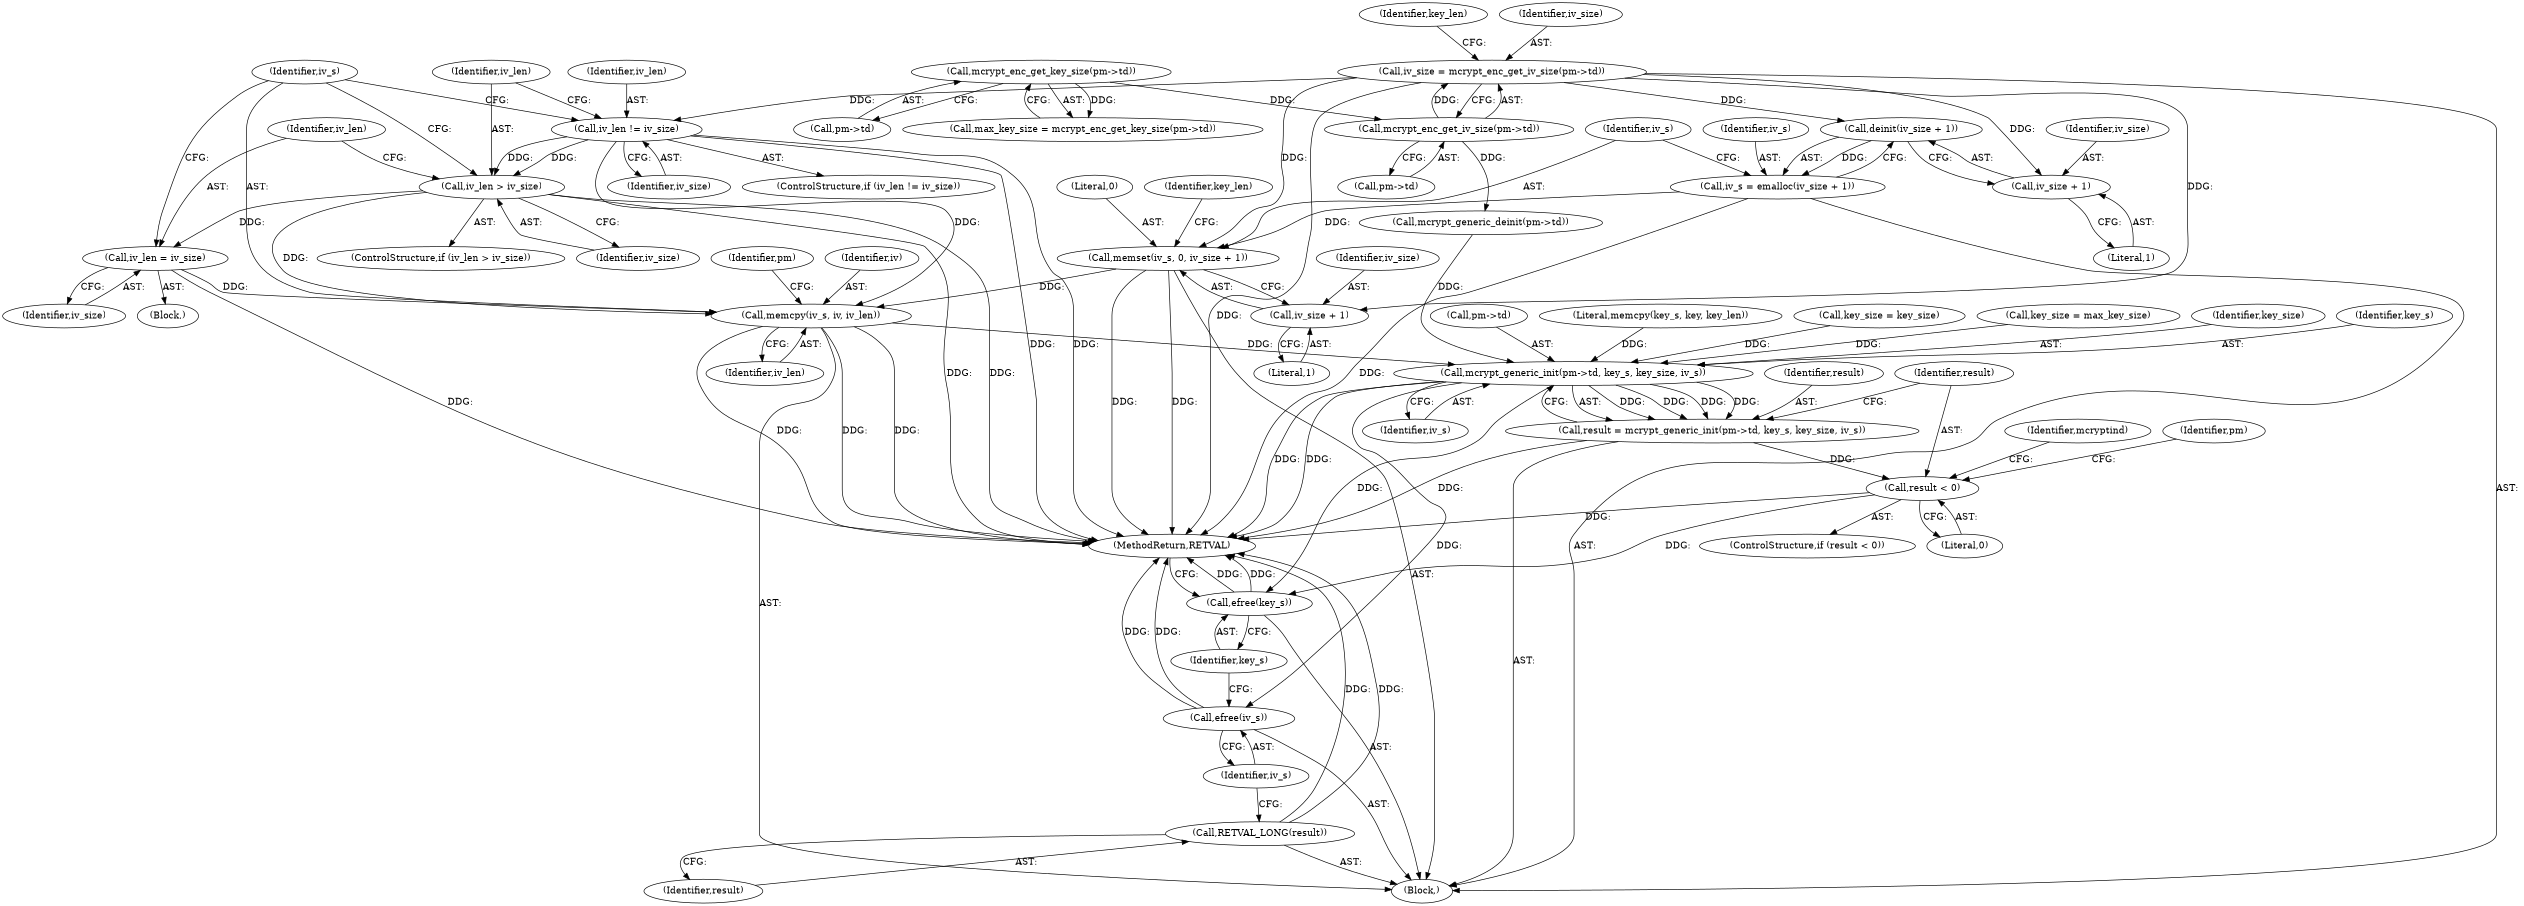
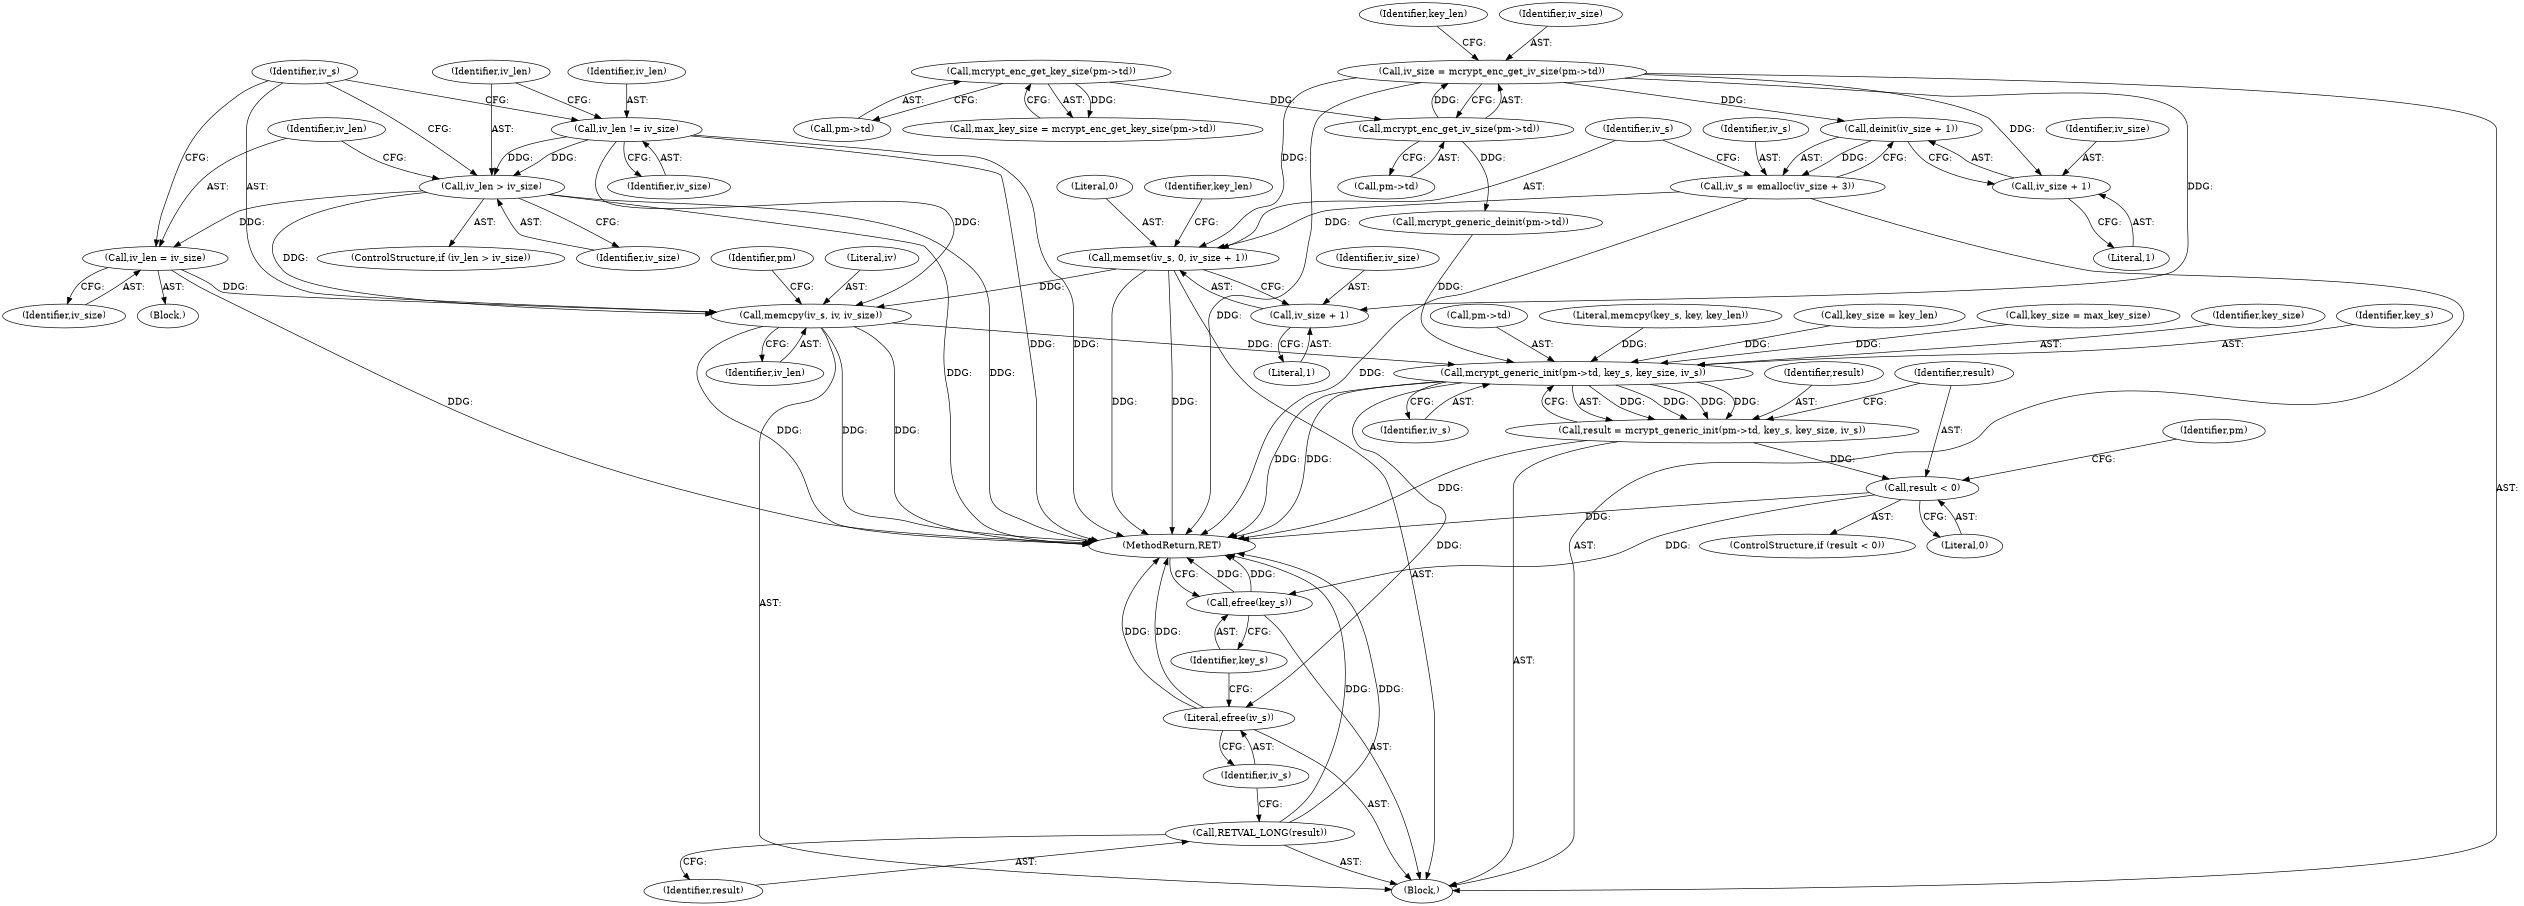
edge "(Call,iv_size = mcrypt_enc_get_iv_size(pm->td))" -> "(Call,iv_len != iv_size)": removed, label "DDG:"
node "(ControlStructure,if (iv_len != iv_size))": removed
node "(Call,iv_s = emalloc(iv_size + 1))": label "(Call,iv_s = emalloc(iv_size + 1))" -> "(Call,iv_s = emalloc(iv_size + 3))"
node "(Identifier,iv)": label "(Identifier,iv)" -> "(Literal,iv)"
node "(Call,memcpy(iv_s, iv, iv_len))": label "(Call,memcpy(iv_s, iv, iv_len))" -> "(Call,memcpy(iv_s, iv, iv_size))"
node "(Call,key_size = key_size)": label "(Call,key_size = key_size)" -> "(Call,key_size = key_len)"
node "(Identifier,mcryptind)": removed
edge "(Call,mcrypt_generic_init(pm->td, key_s, key_size, iv_s))" -> "(Call,efree(key_s))": removed, label "DDG:"
node "(MethodReturn,RETVAL)": label "(MethodReturn,RETVAL)" -> "(MethodReturn,RET)"
node "(Call,efree(iv_s))": label "(Call,efree(iv_s))" -> "(Literal,efree(iv_s))"
